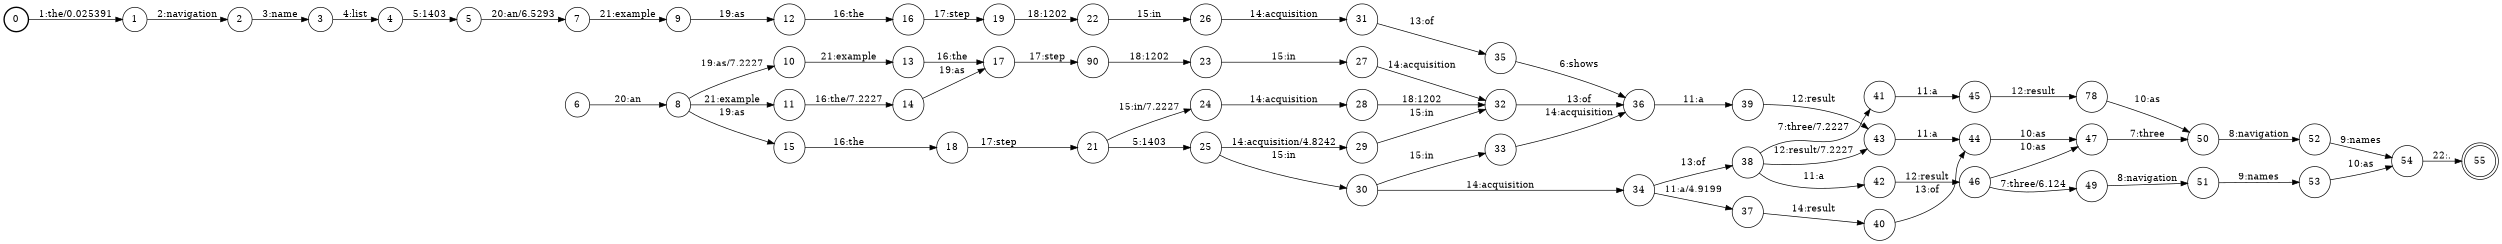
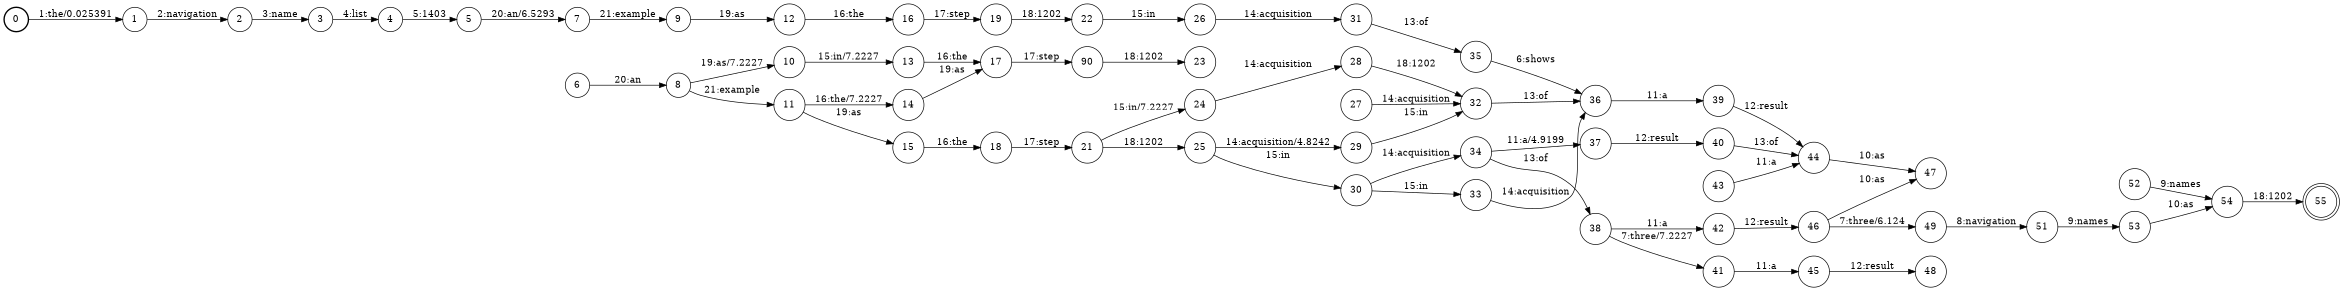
edge "10" -> "13": label "21:example" -> "15:in/7.2227"
edge "23" -> "27": removed, label "15:in"
node "78": label "78" -> "48"
edge "39" -> "43": now "39" -> "44"
edge "8" -> "15": now "11" -> "15"
node "50": removed
edge "21" -> "25": label "5:1403" -> "18:1202"
edge "54" -> "55": label "22:." -> "18:1202"
edge "38" -> "43": removed, label "12:result/7.2227"
edge "37" -> "40": label "14:result" -> "12:result"
